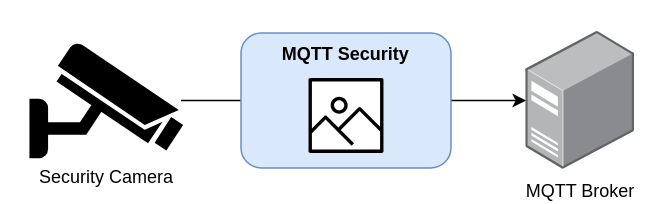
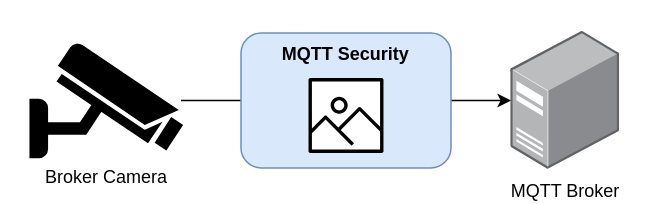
node "MQTT Broker": moved (580, 100) -> (565, 100)
node "Security Camera": label "Security Camera" -> "Broker Camera"
